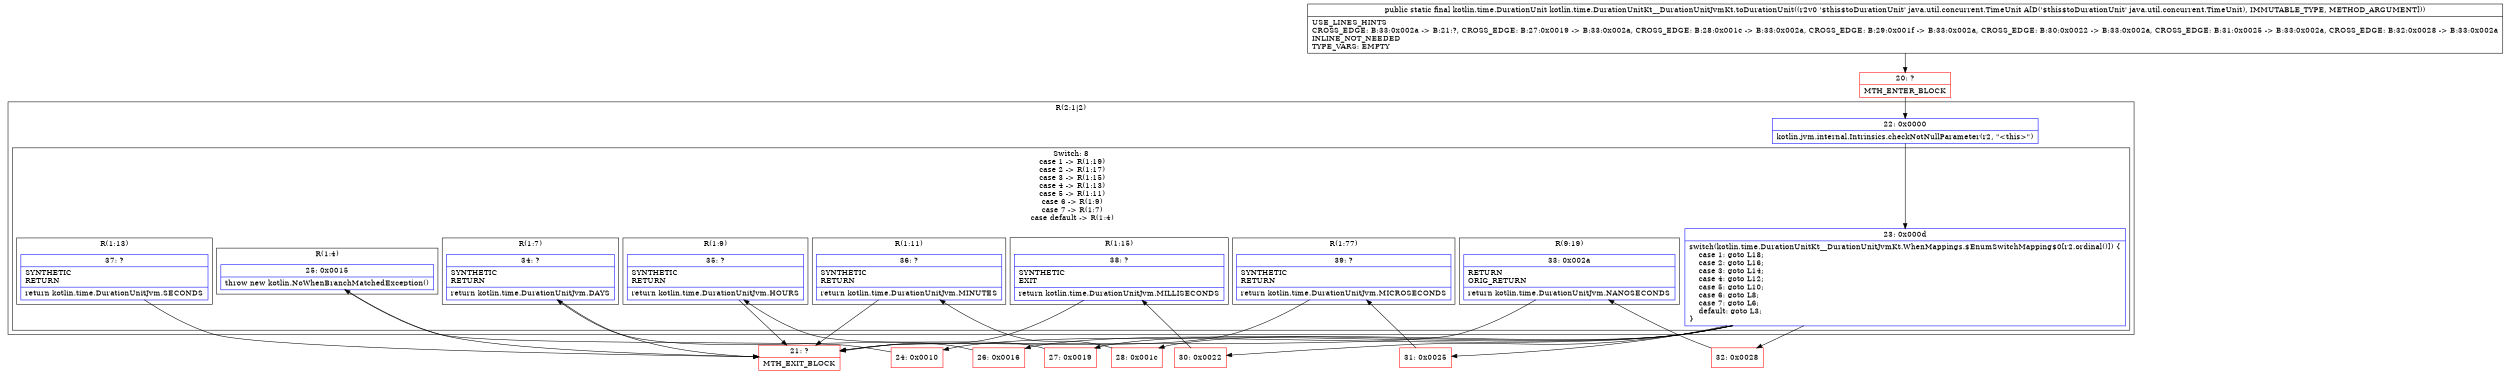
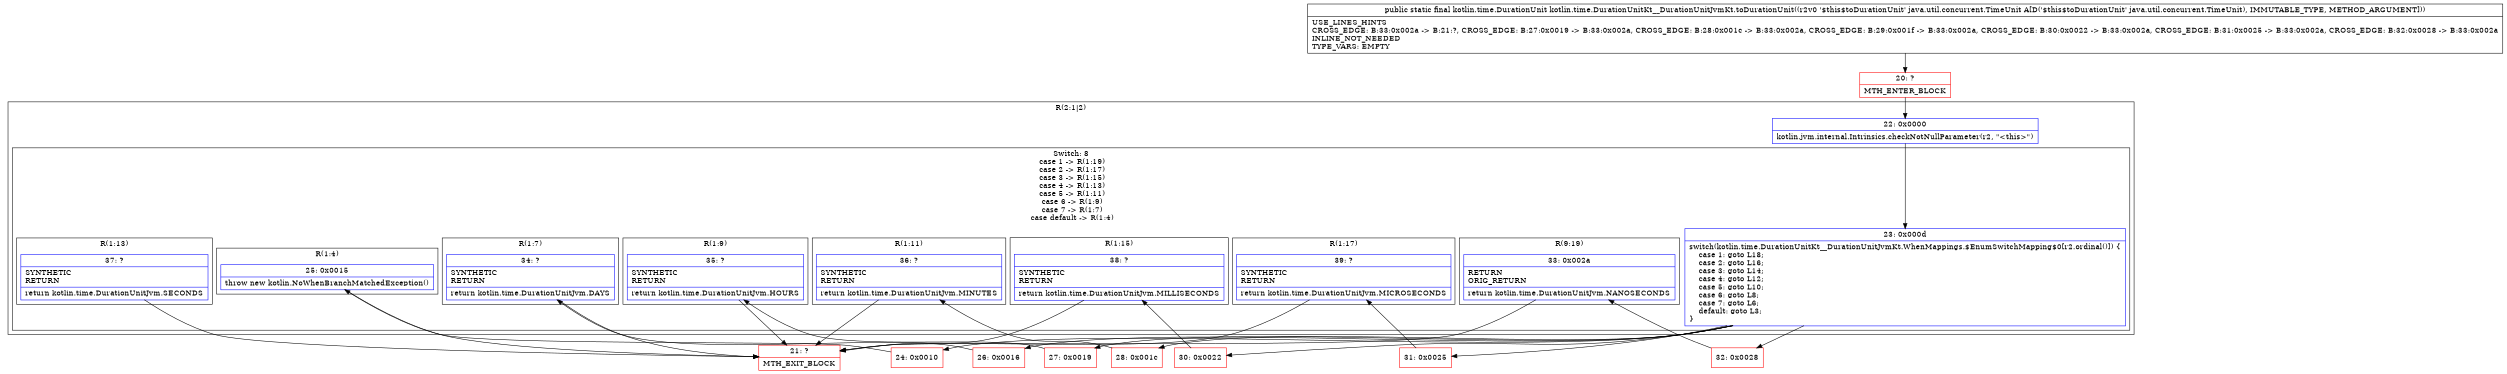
cluster "R(1:77)": label "R(1:77)" -> "R(1:17)"
node "38: ?": text "EXIT" -> "RETURN"
